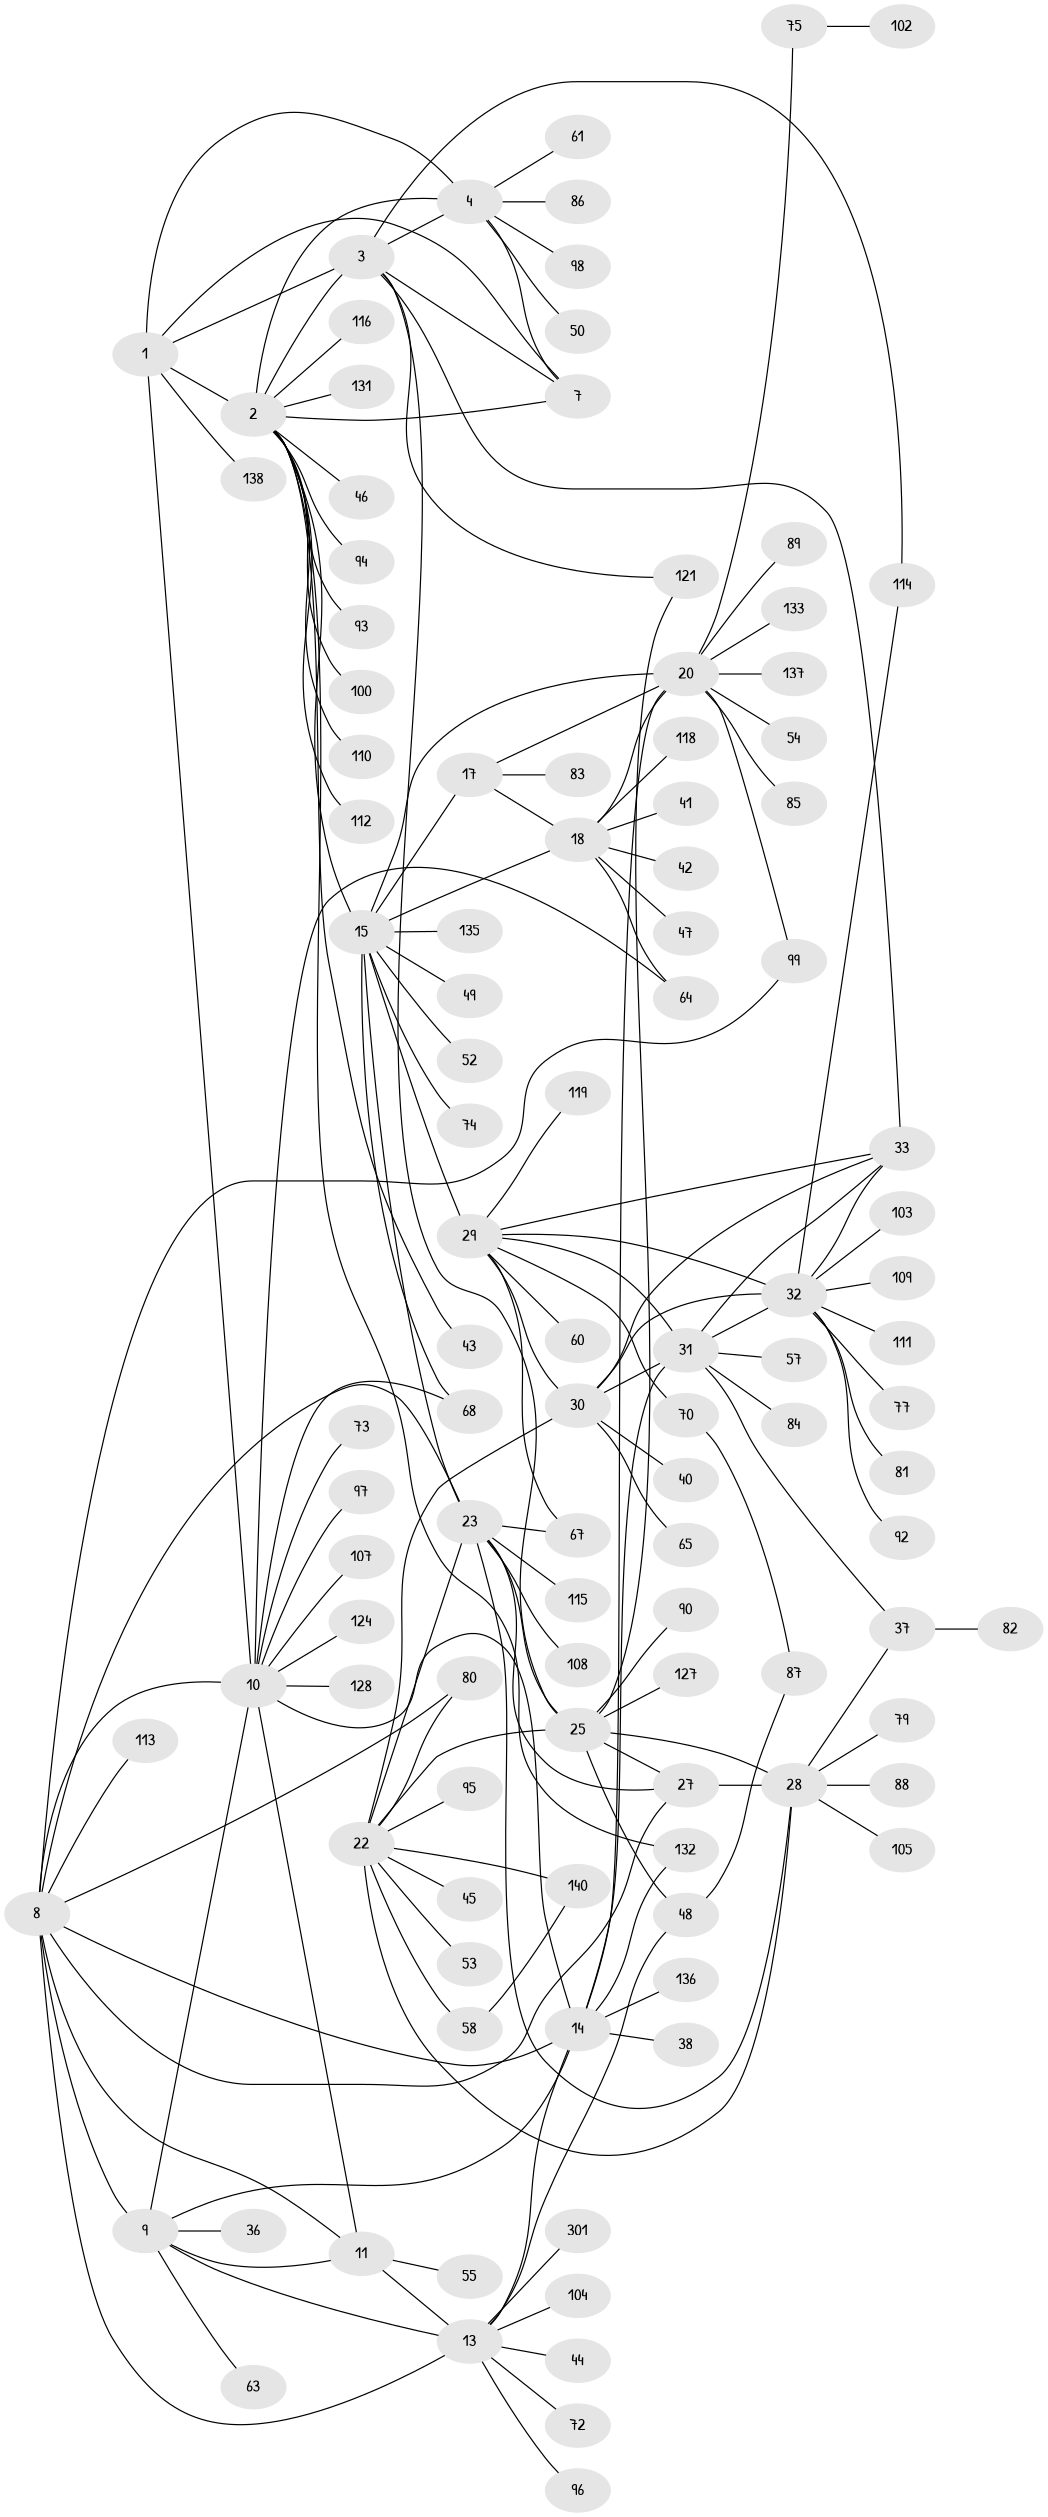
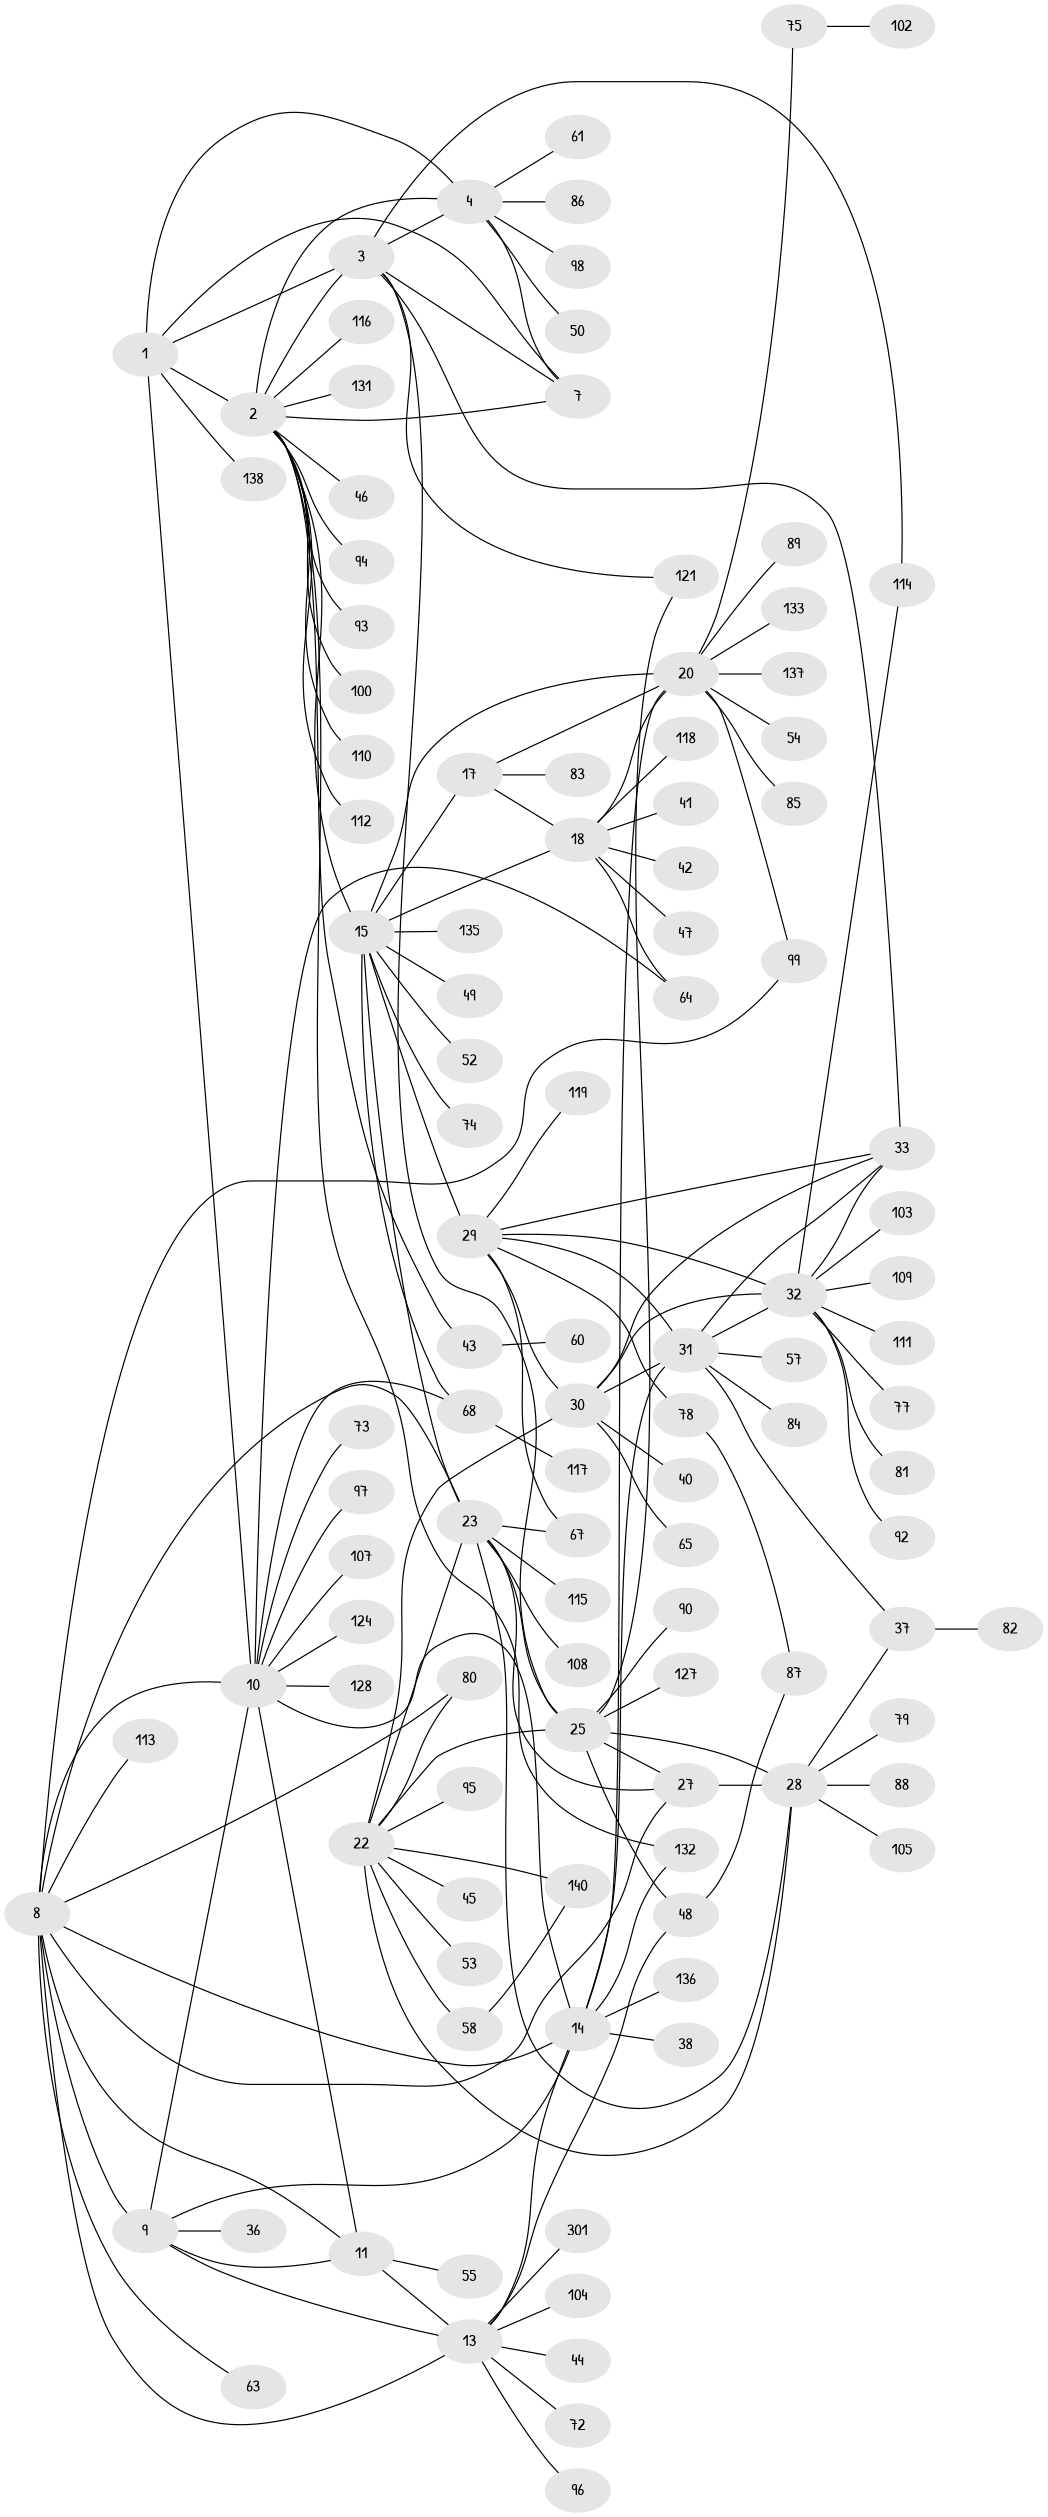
edge "29" -- "60": now "43" -- "60"
node "70": label "70" -> "78"
node "117": added
edge "9" -- "63": now "8" -- "63"
